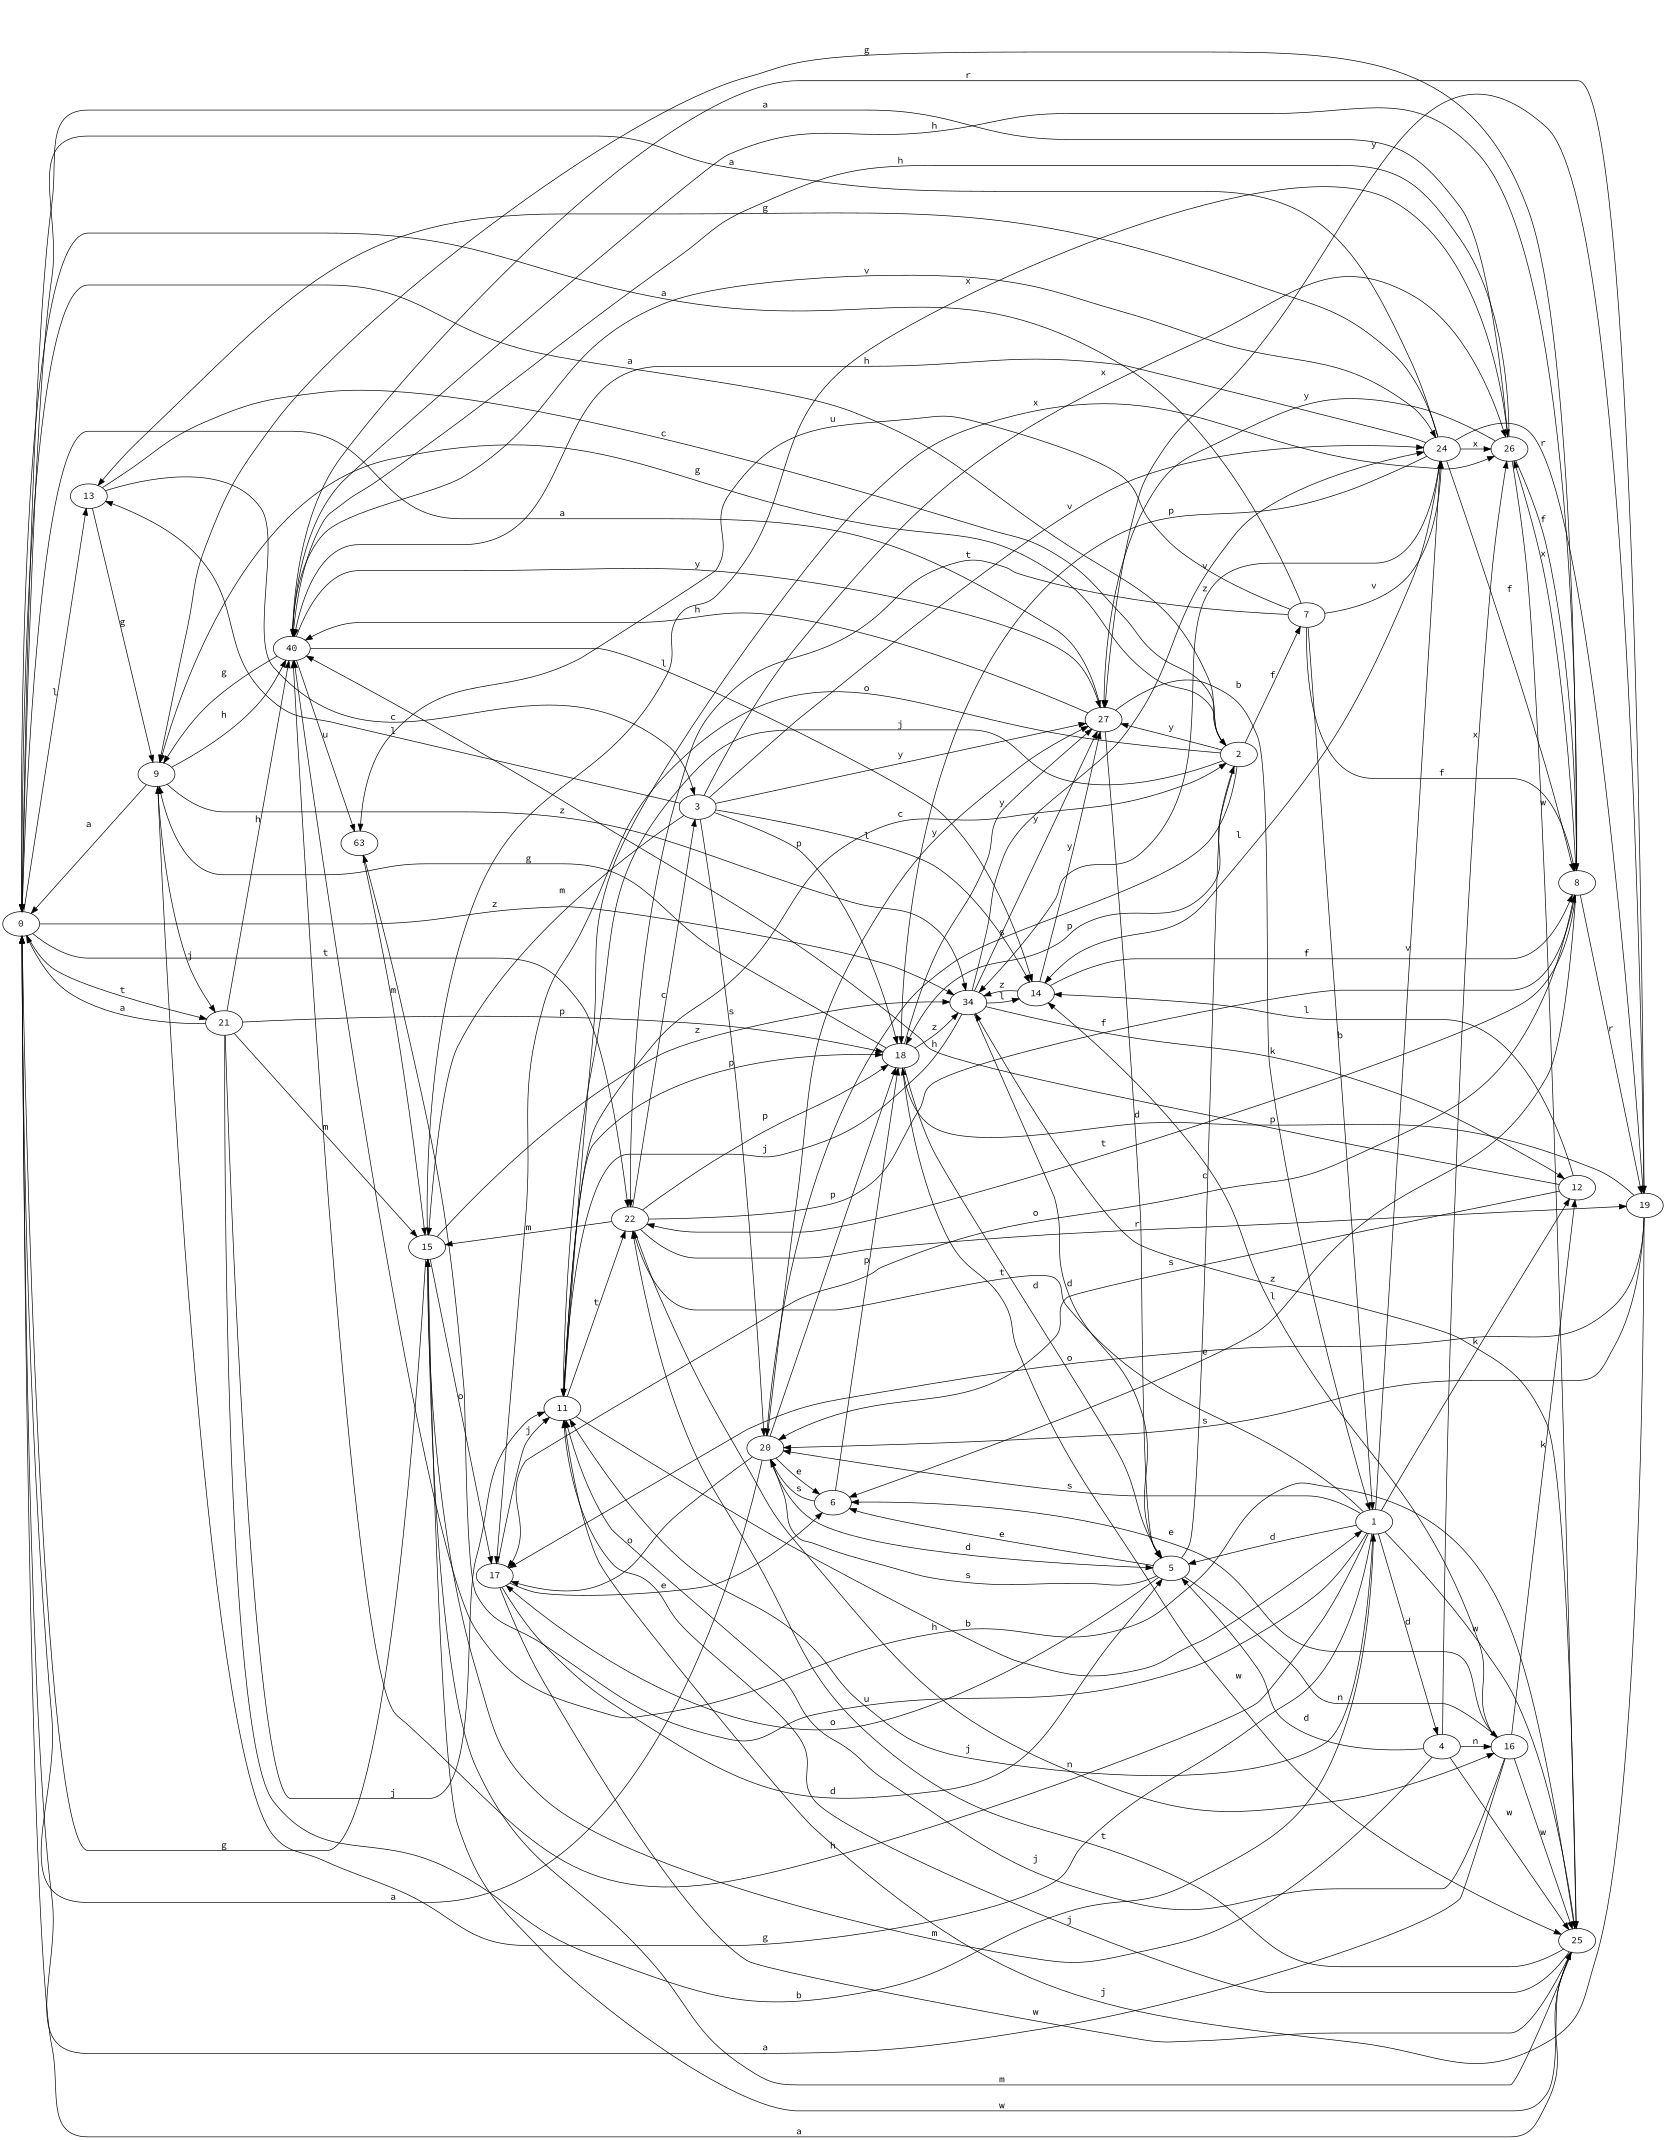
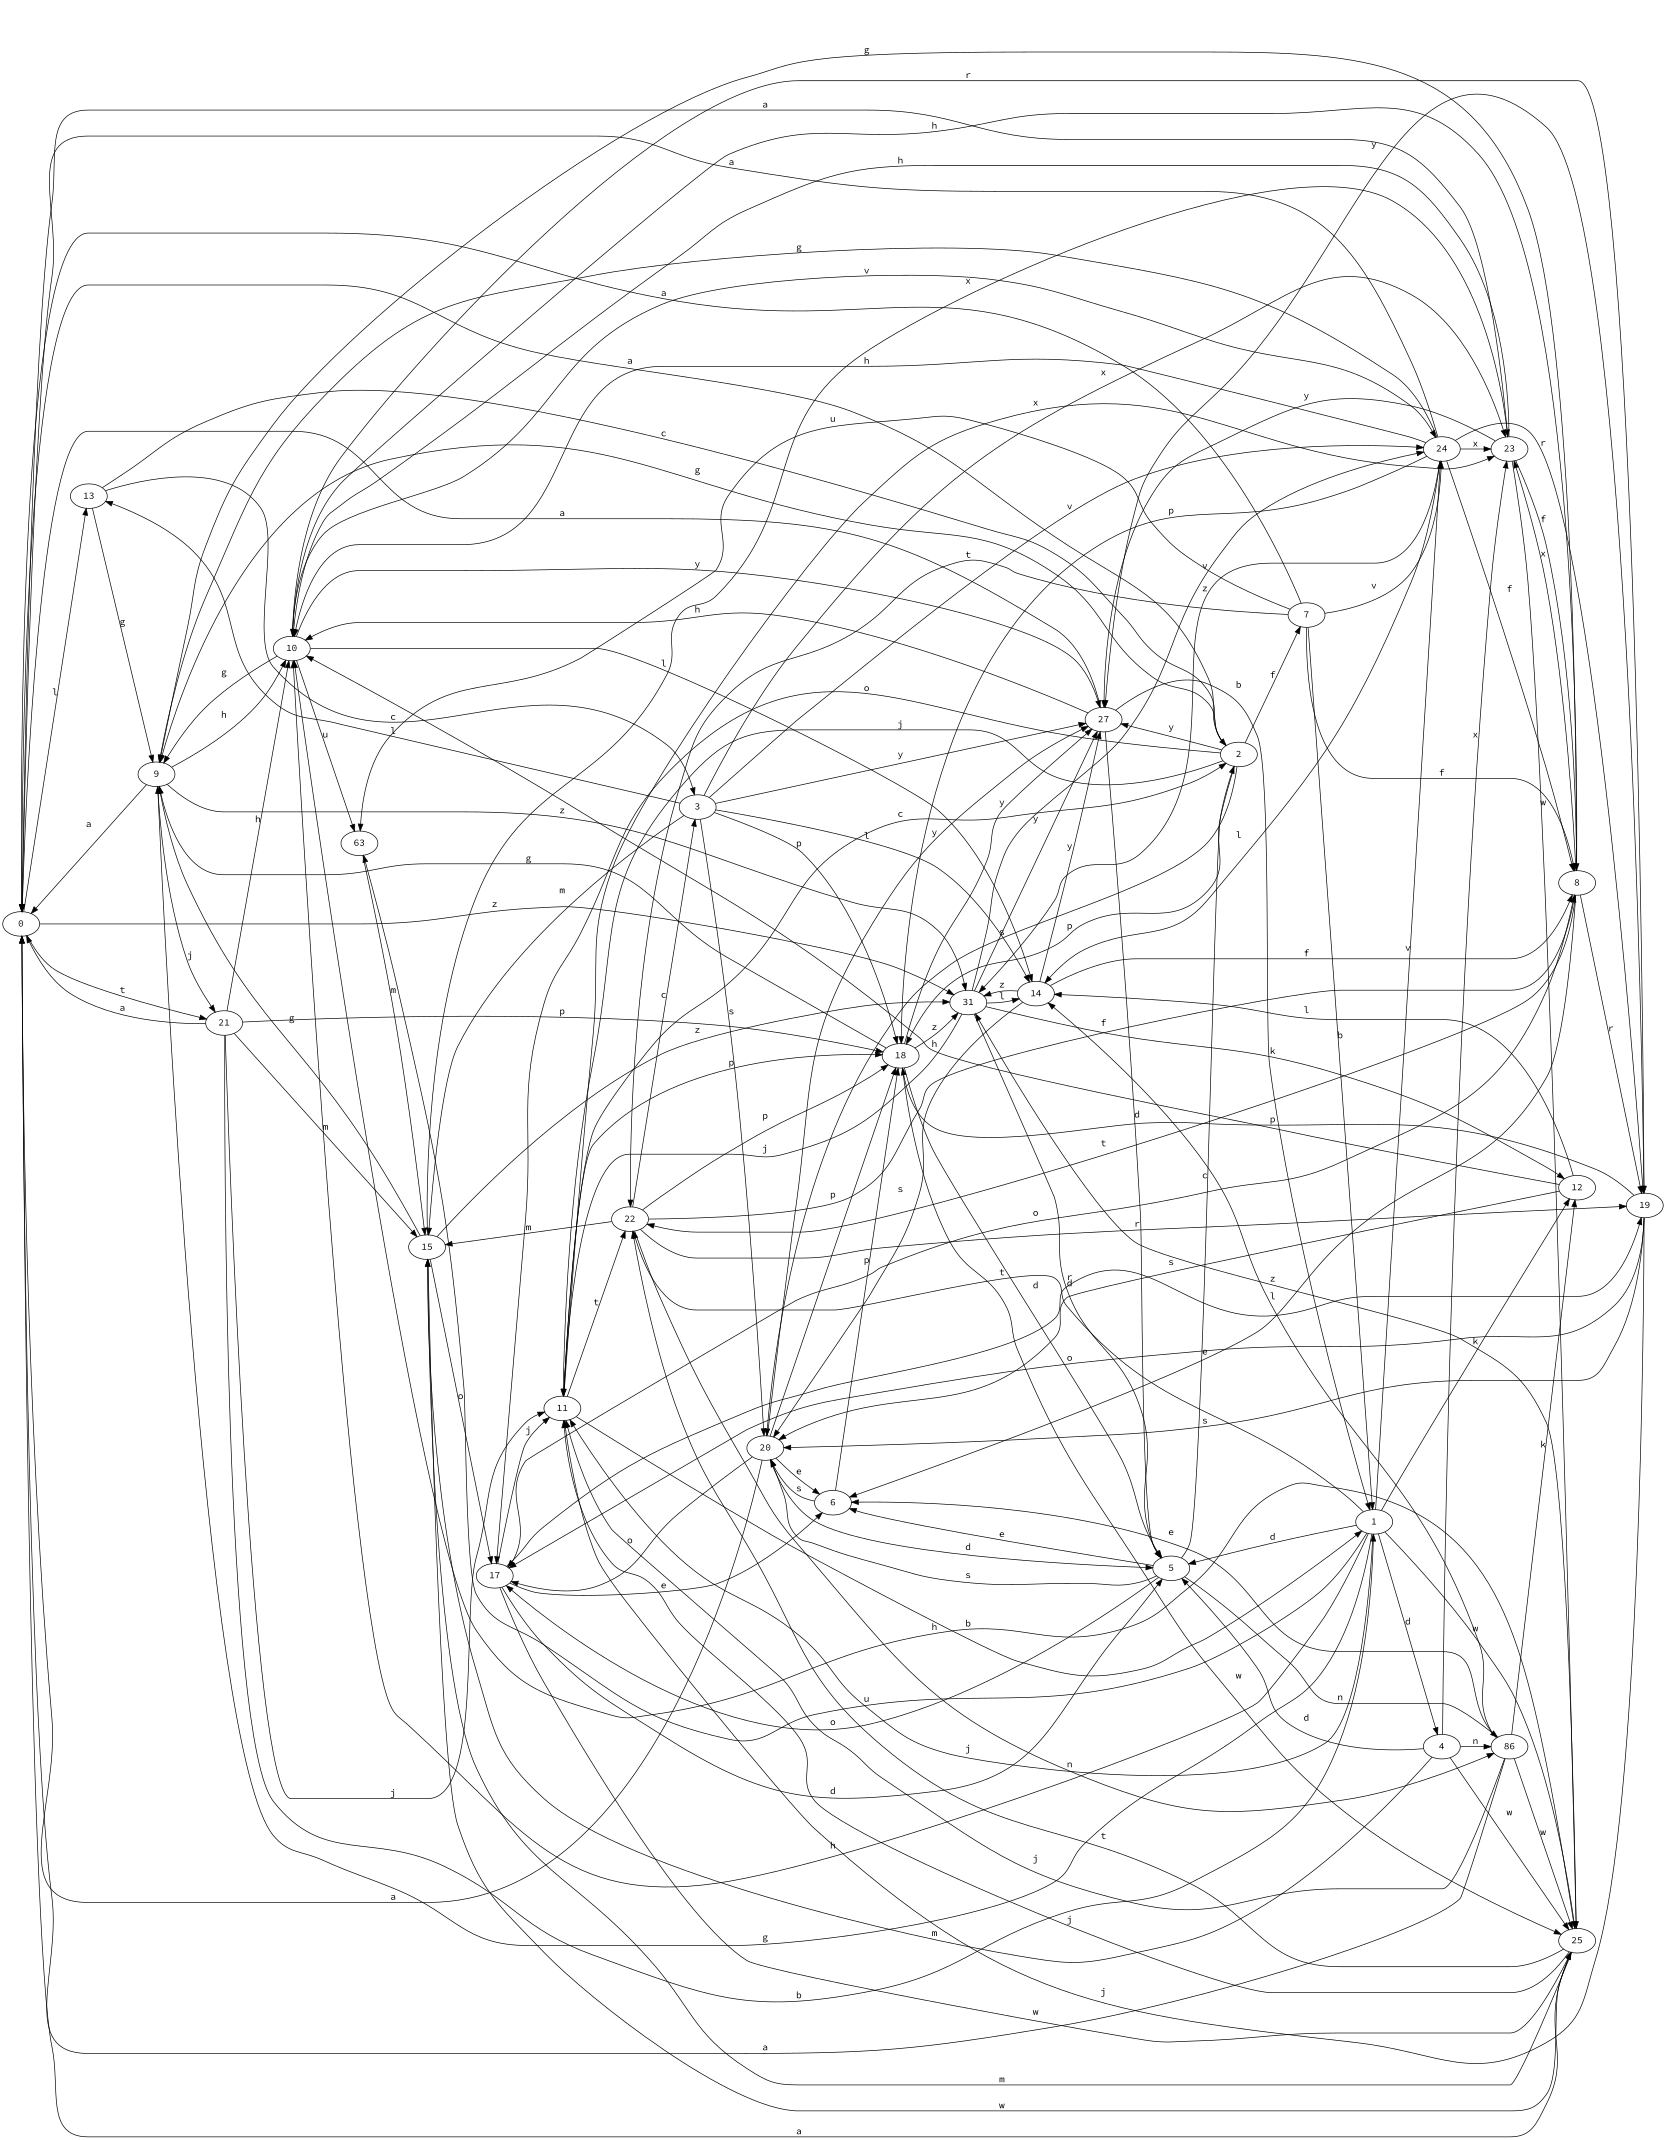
edge "24" -> "13": now "24" -> "9"
node "26": label "26" -> "23"
node "40": label "40" -> "10"
edge "0" -> "22": removed, label "t"
node "34": label "34" -> "31"
edge "17" -> "19": added, label "r"
edge "1" -> "20": now "14" -> "20"
node "16": label "16" -> "86"
edge "15" -> "0": now "15" -> "9"
